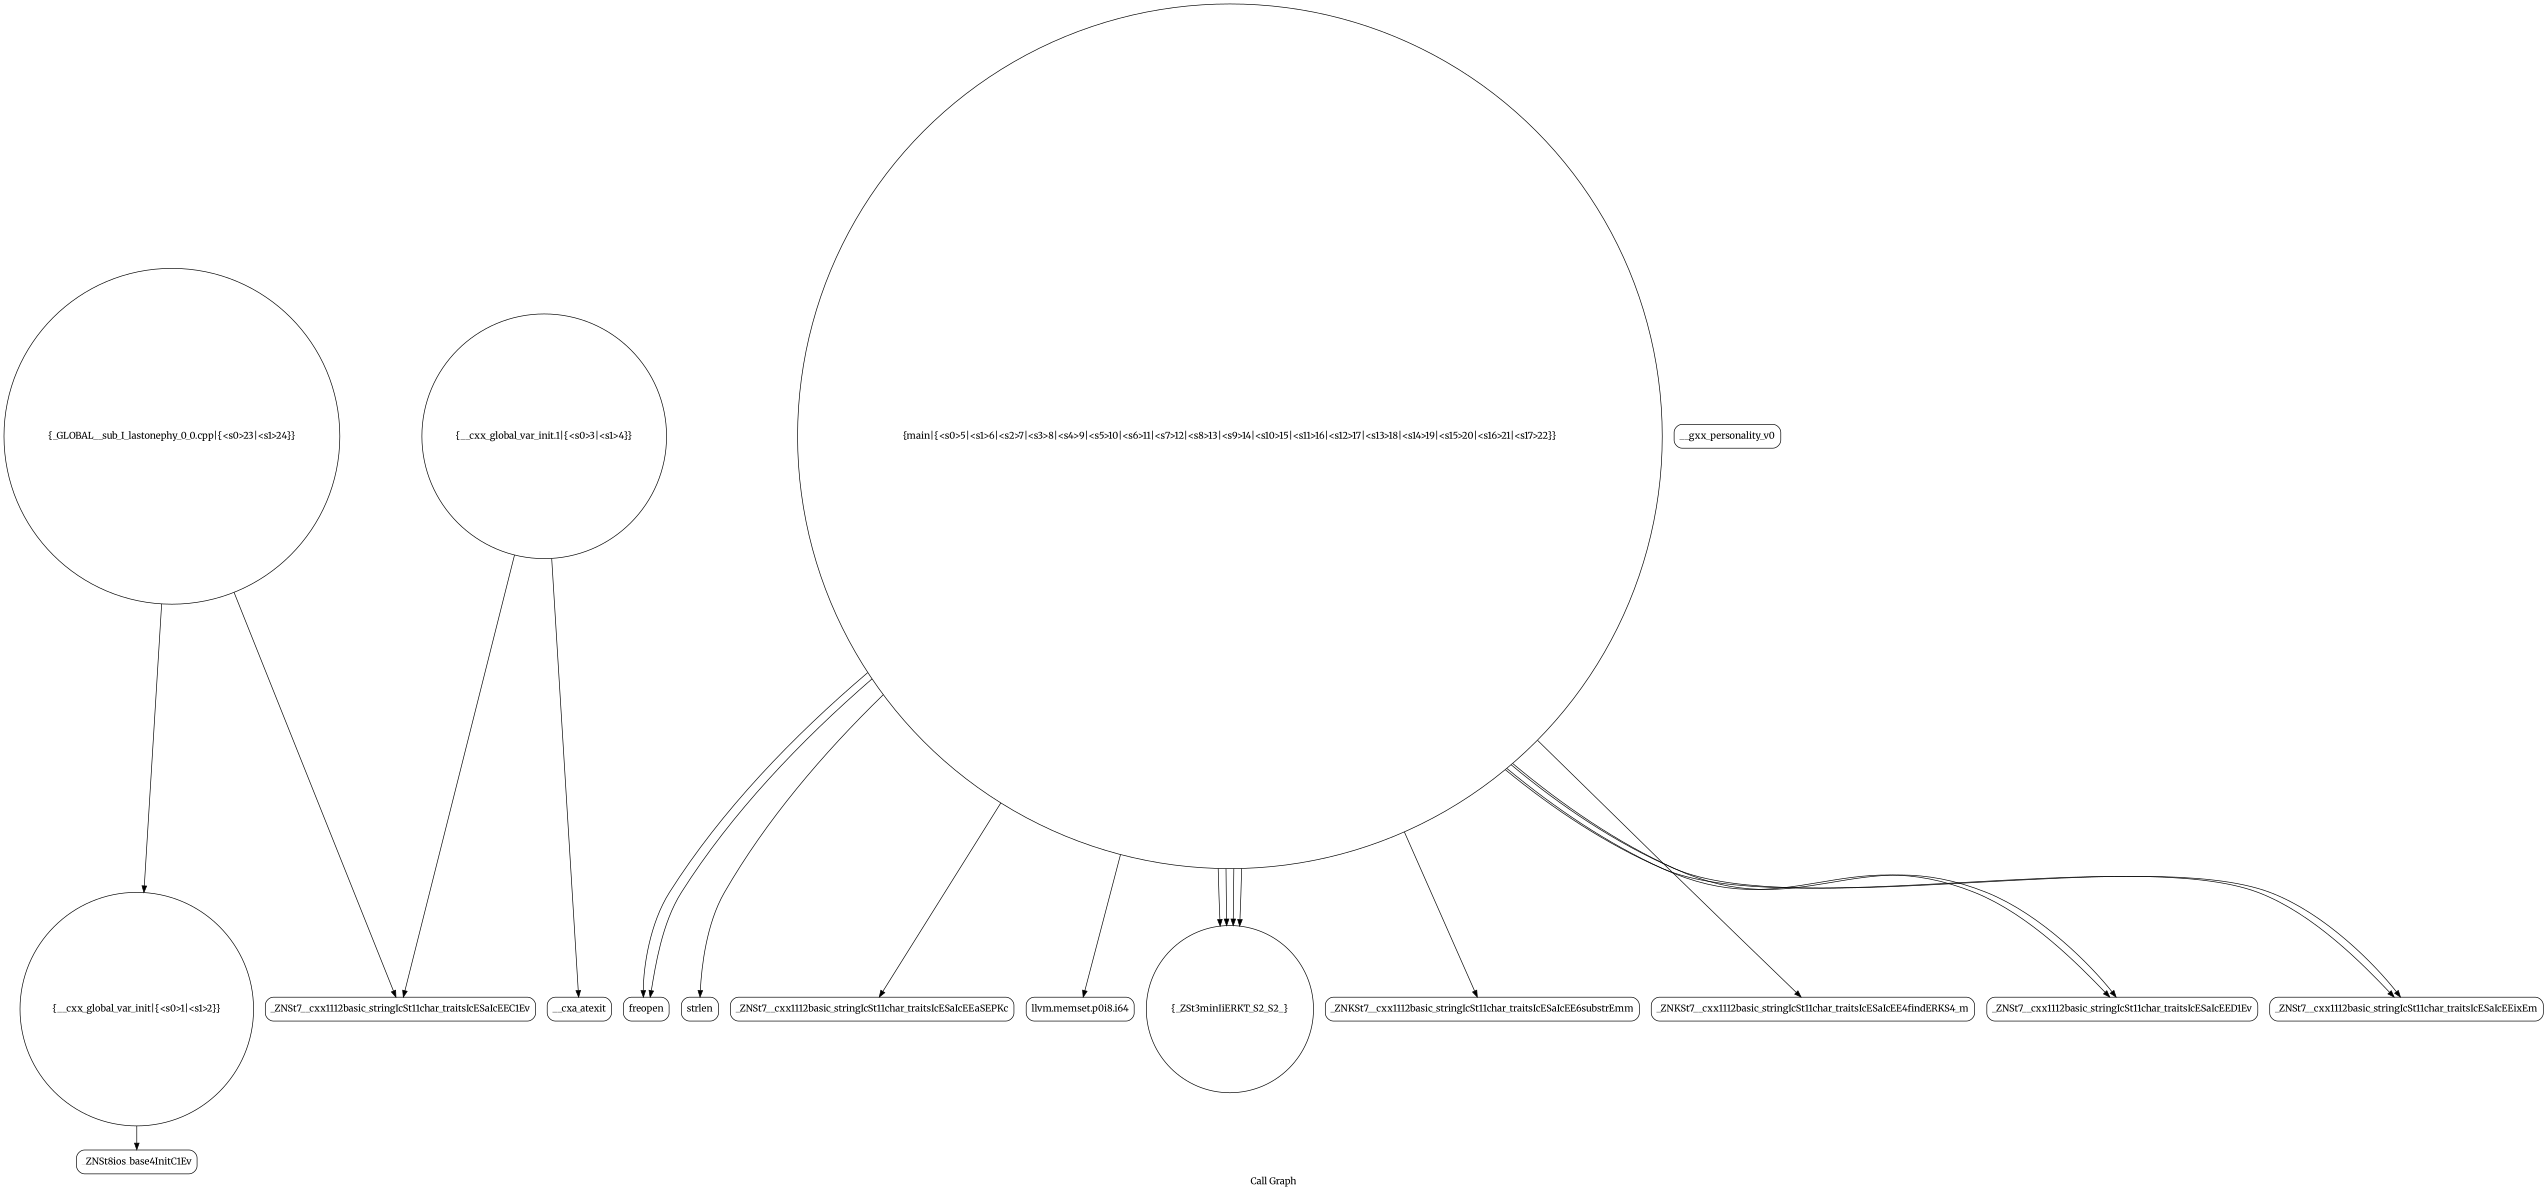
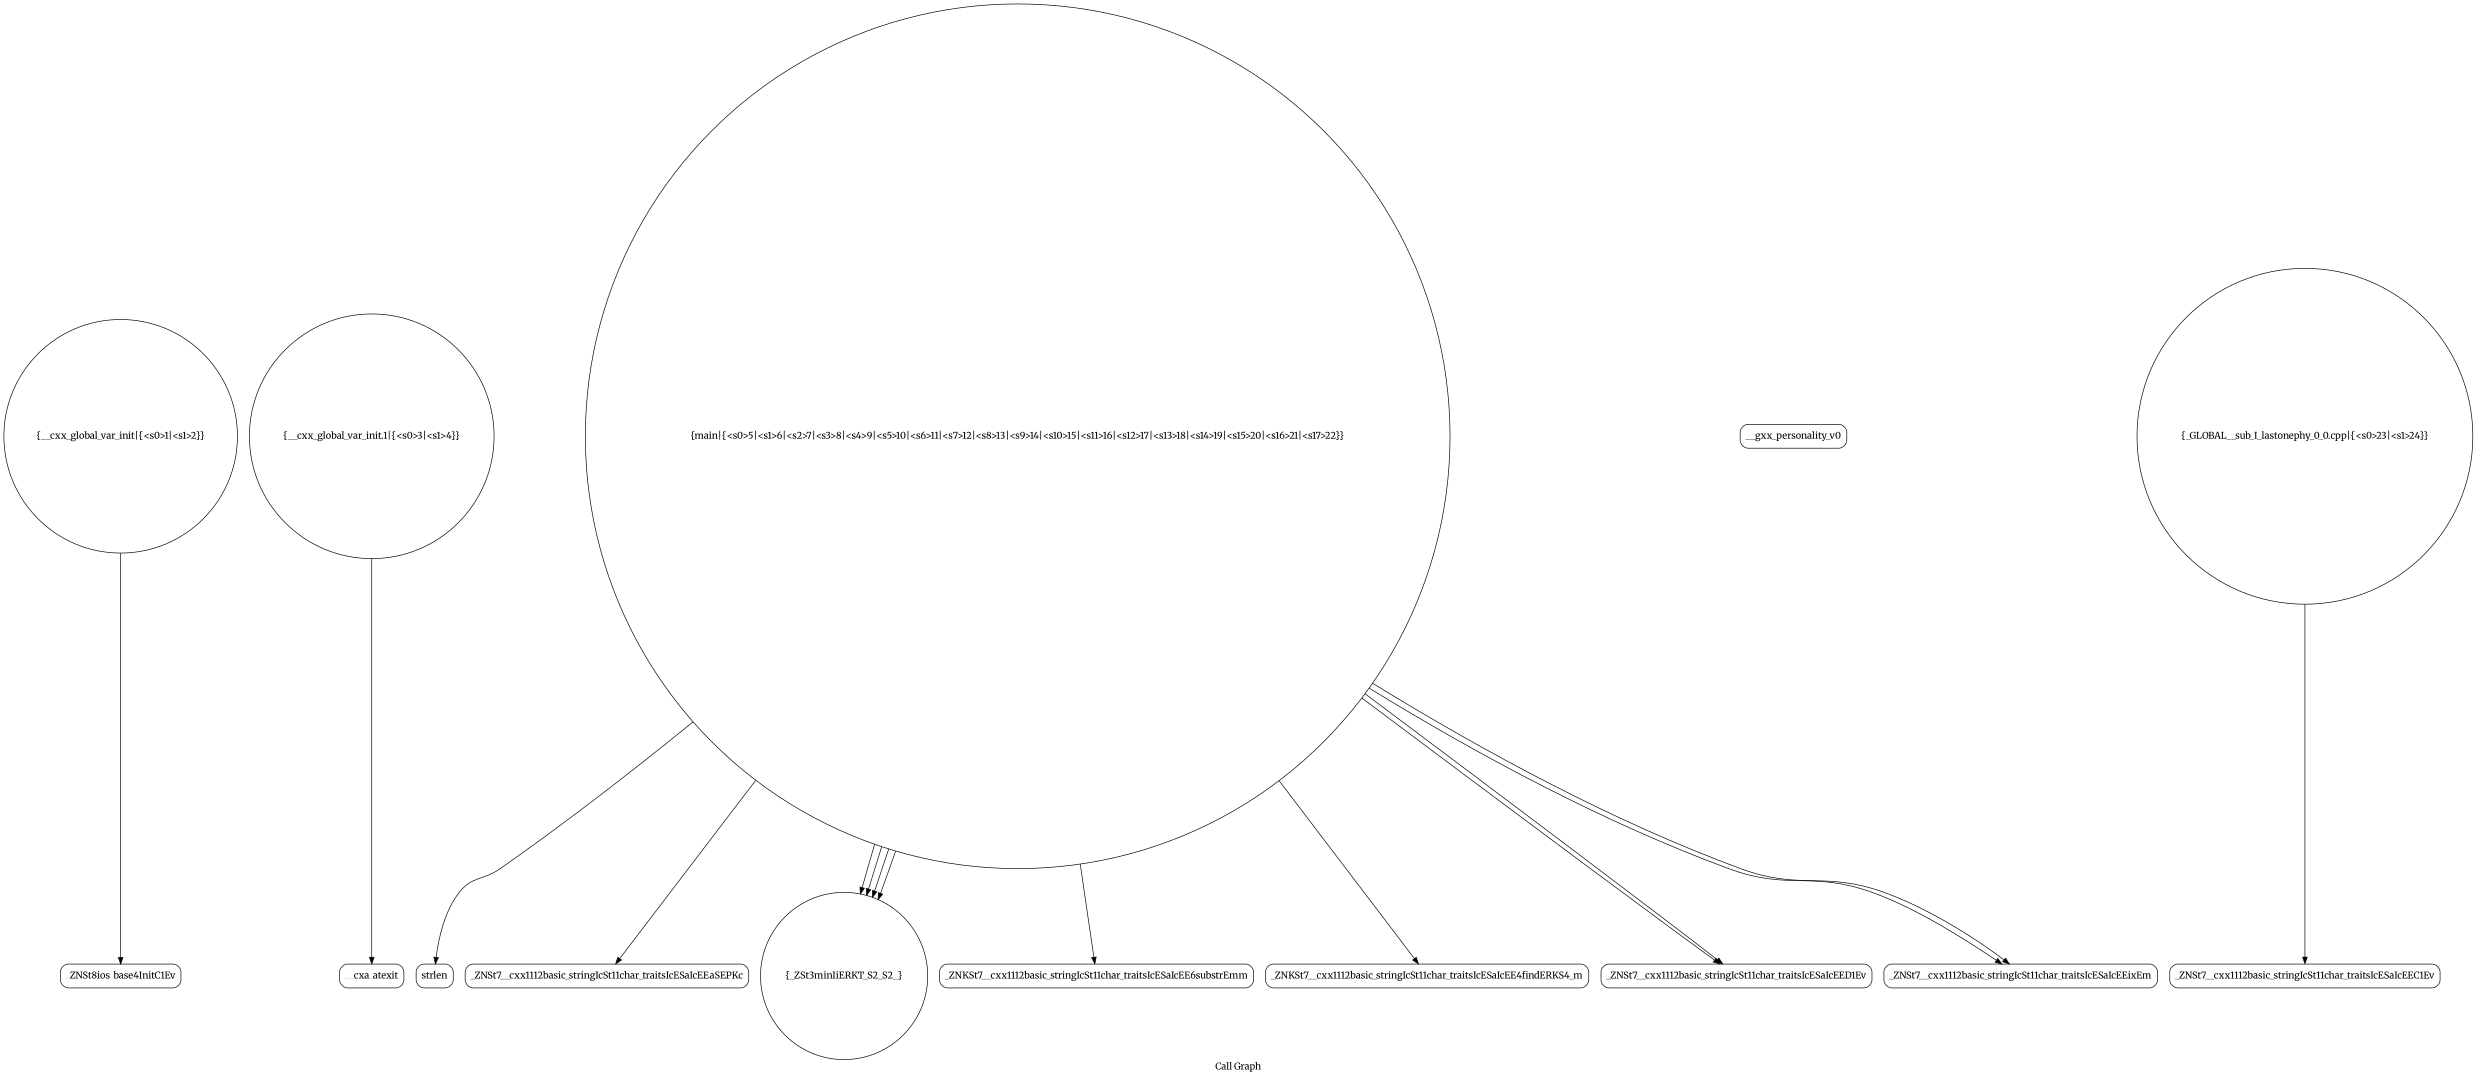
edge "{_GLOBAL__sub_I_lastonephy_0_0.cpp|{<s0>23|<s1>24}}" -> "{__cxx_global_var_init|{<s0>1|<s1>2}}": removed
edge "{__cxx_global_var_init.1|{<s0>3|<s1>4}}" -> "_ZNSt7__cxx1112basic_stringIcSt11char_traitsIcESaIcEEC1Ev": removed
node "freopen": removed
node "llvm.memset.p0i8.i64": removed
